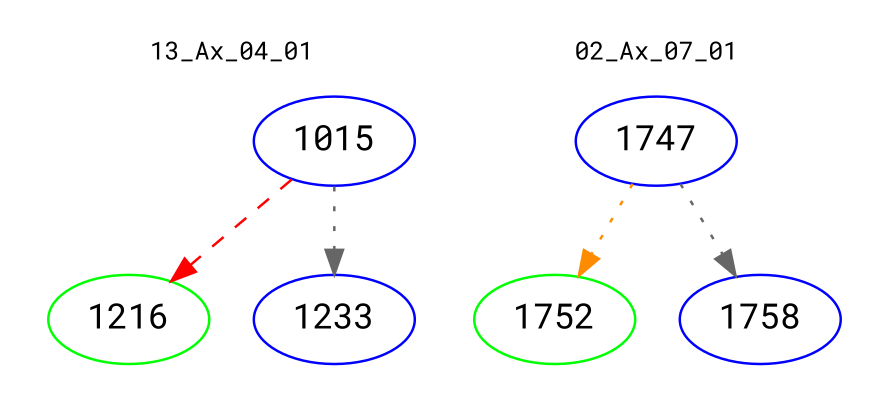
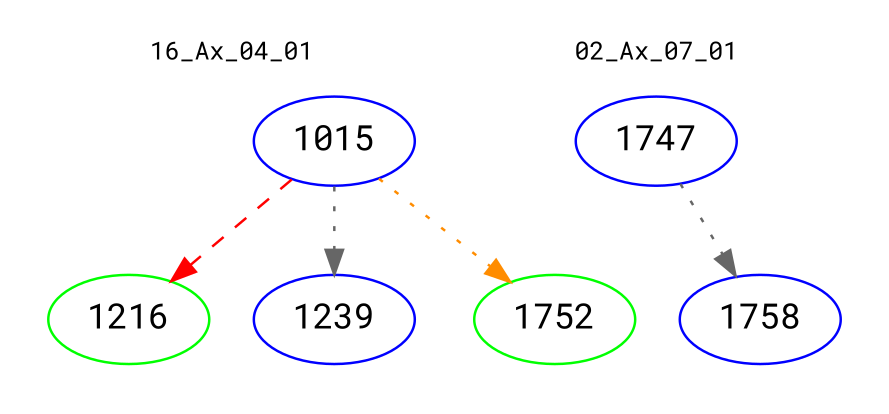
cluster "13_Ax_04_01": label "13_Ax_04_01" -> "16_Ax_04_01"
edge "1747" -> "1752": now "1015" -> "1752"
node "1233": label "1233" -> "1239"
